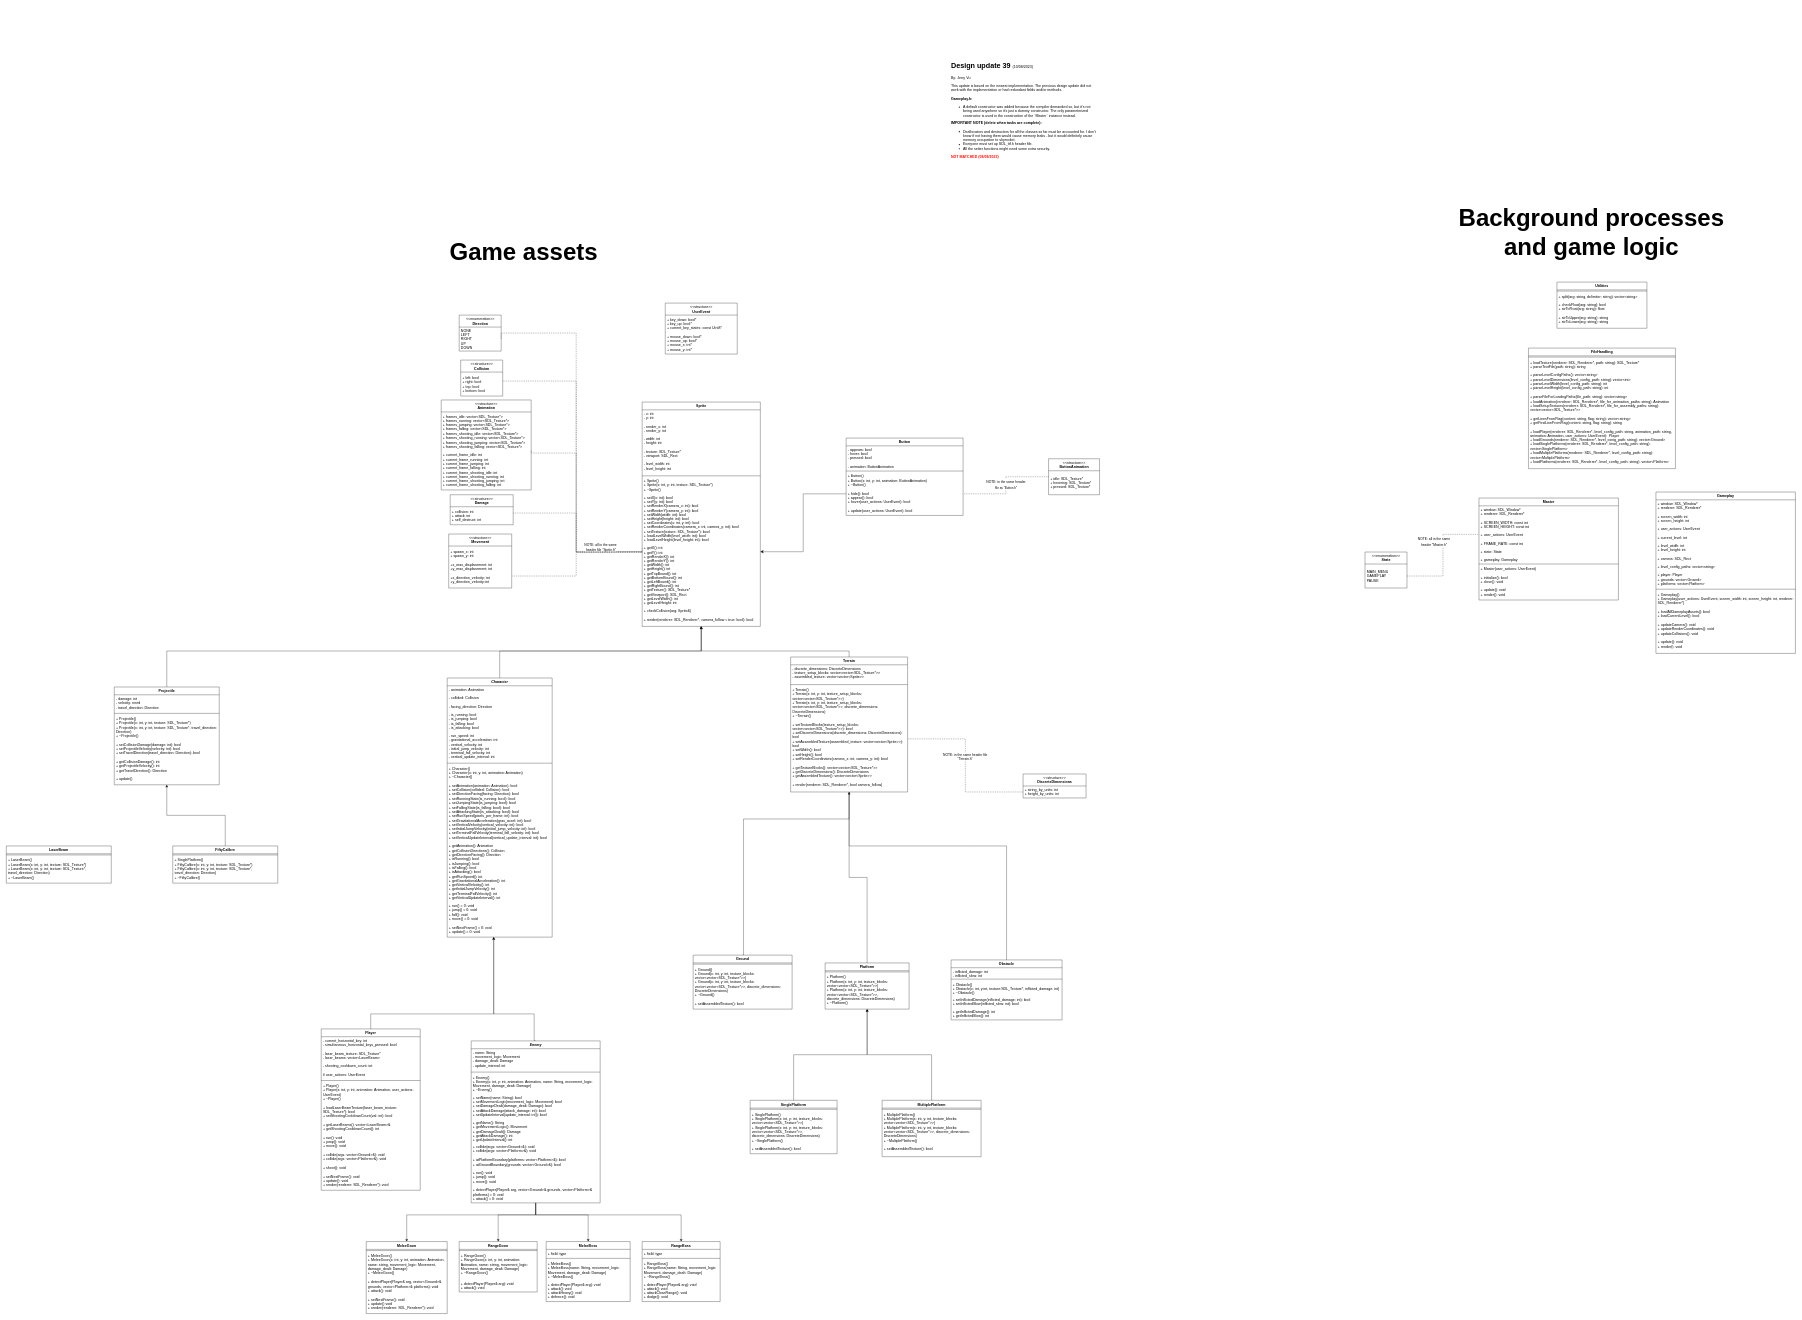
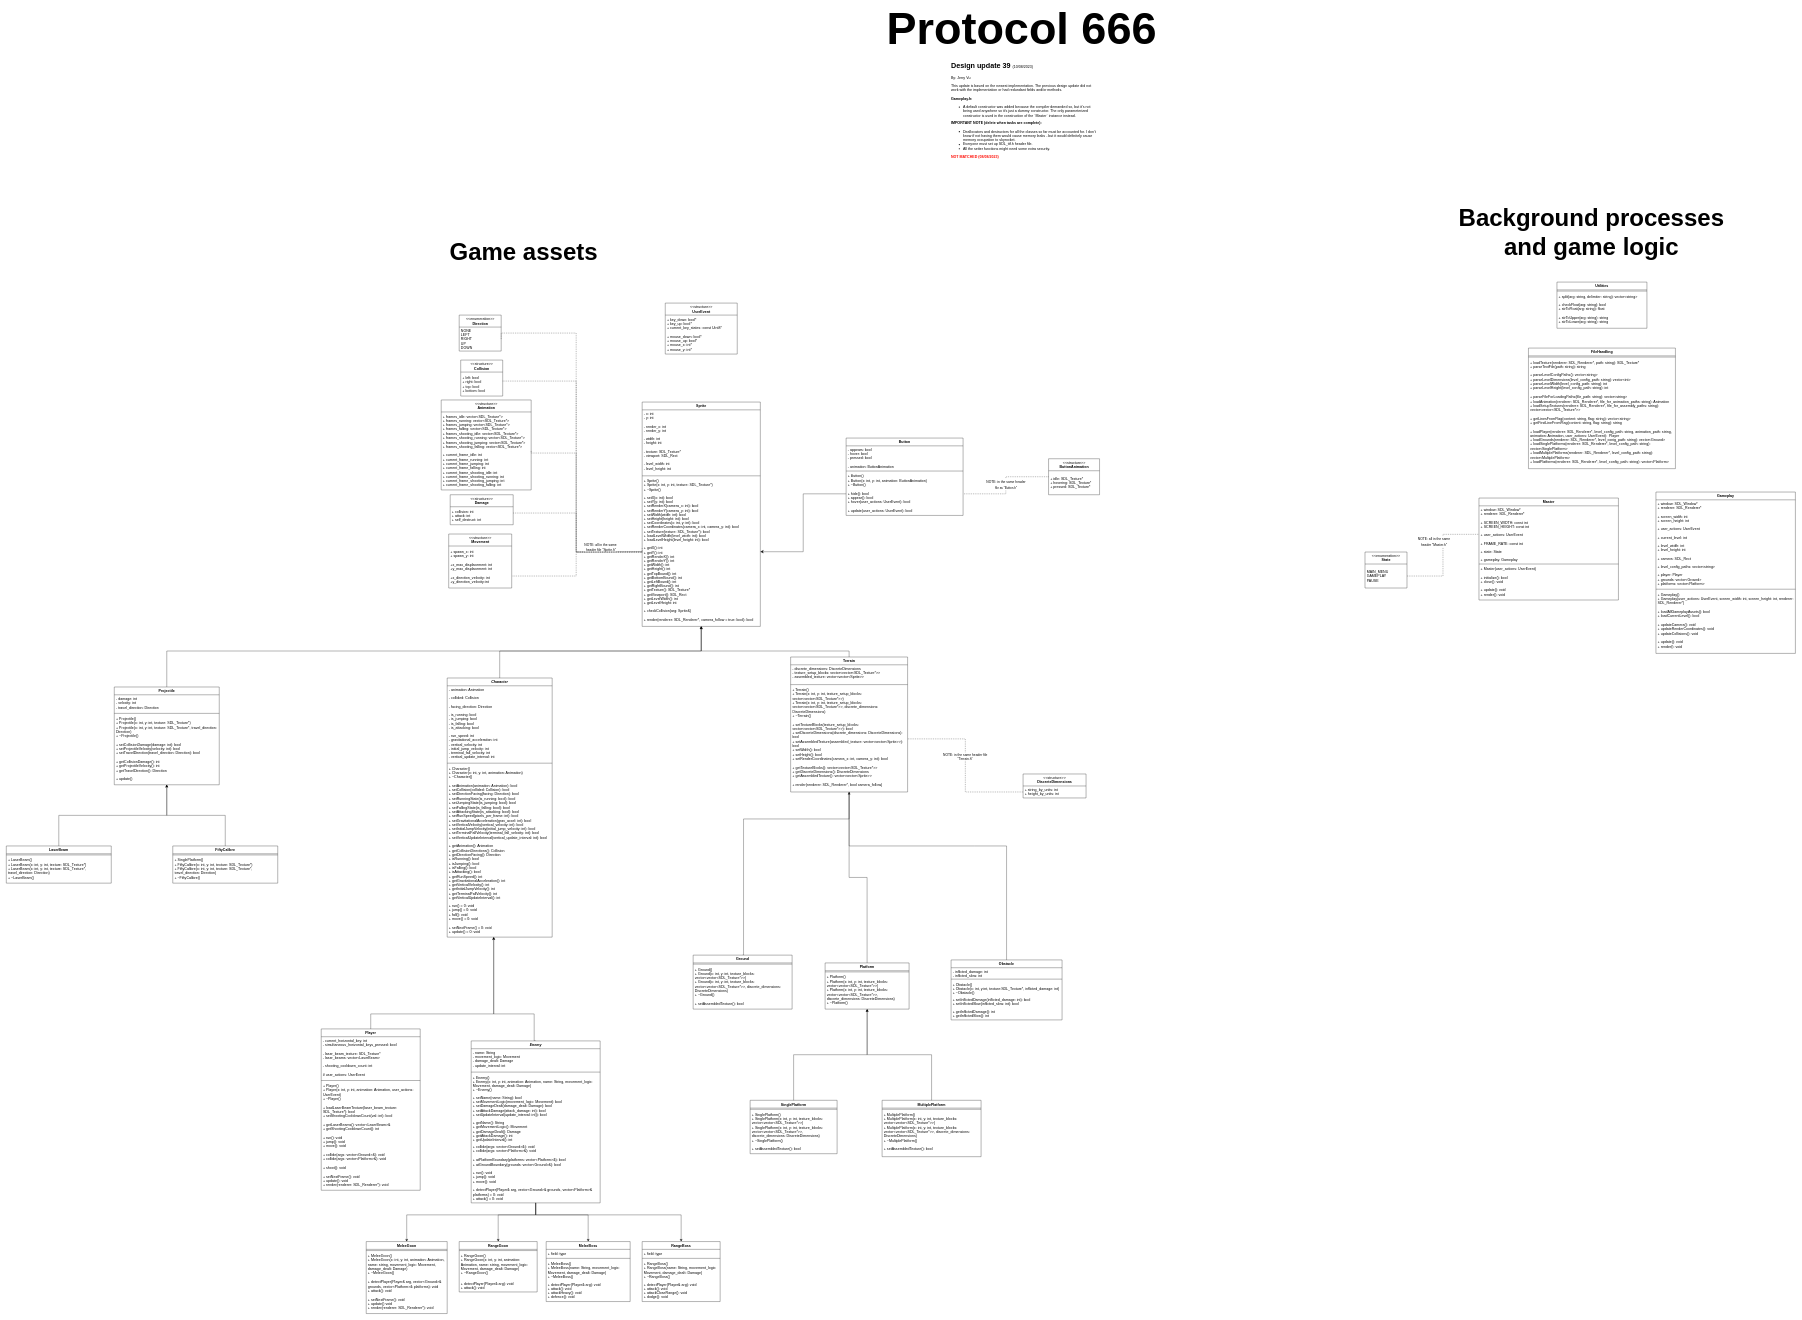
node "Protocol 666": added
node "- damage: int - velocity: need - travel_direction: Direction": label "- damage: int - velocity: need - travel_direction: Direction" -> "- damage: int - velocity: int - travel_direction: Direction"
edge "LaserBeam" -> "Projectile": added
